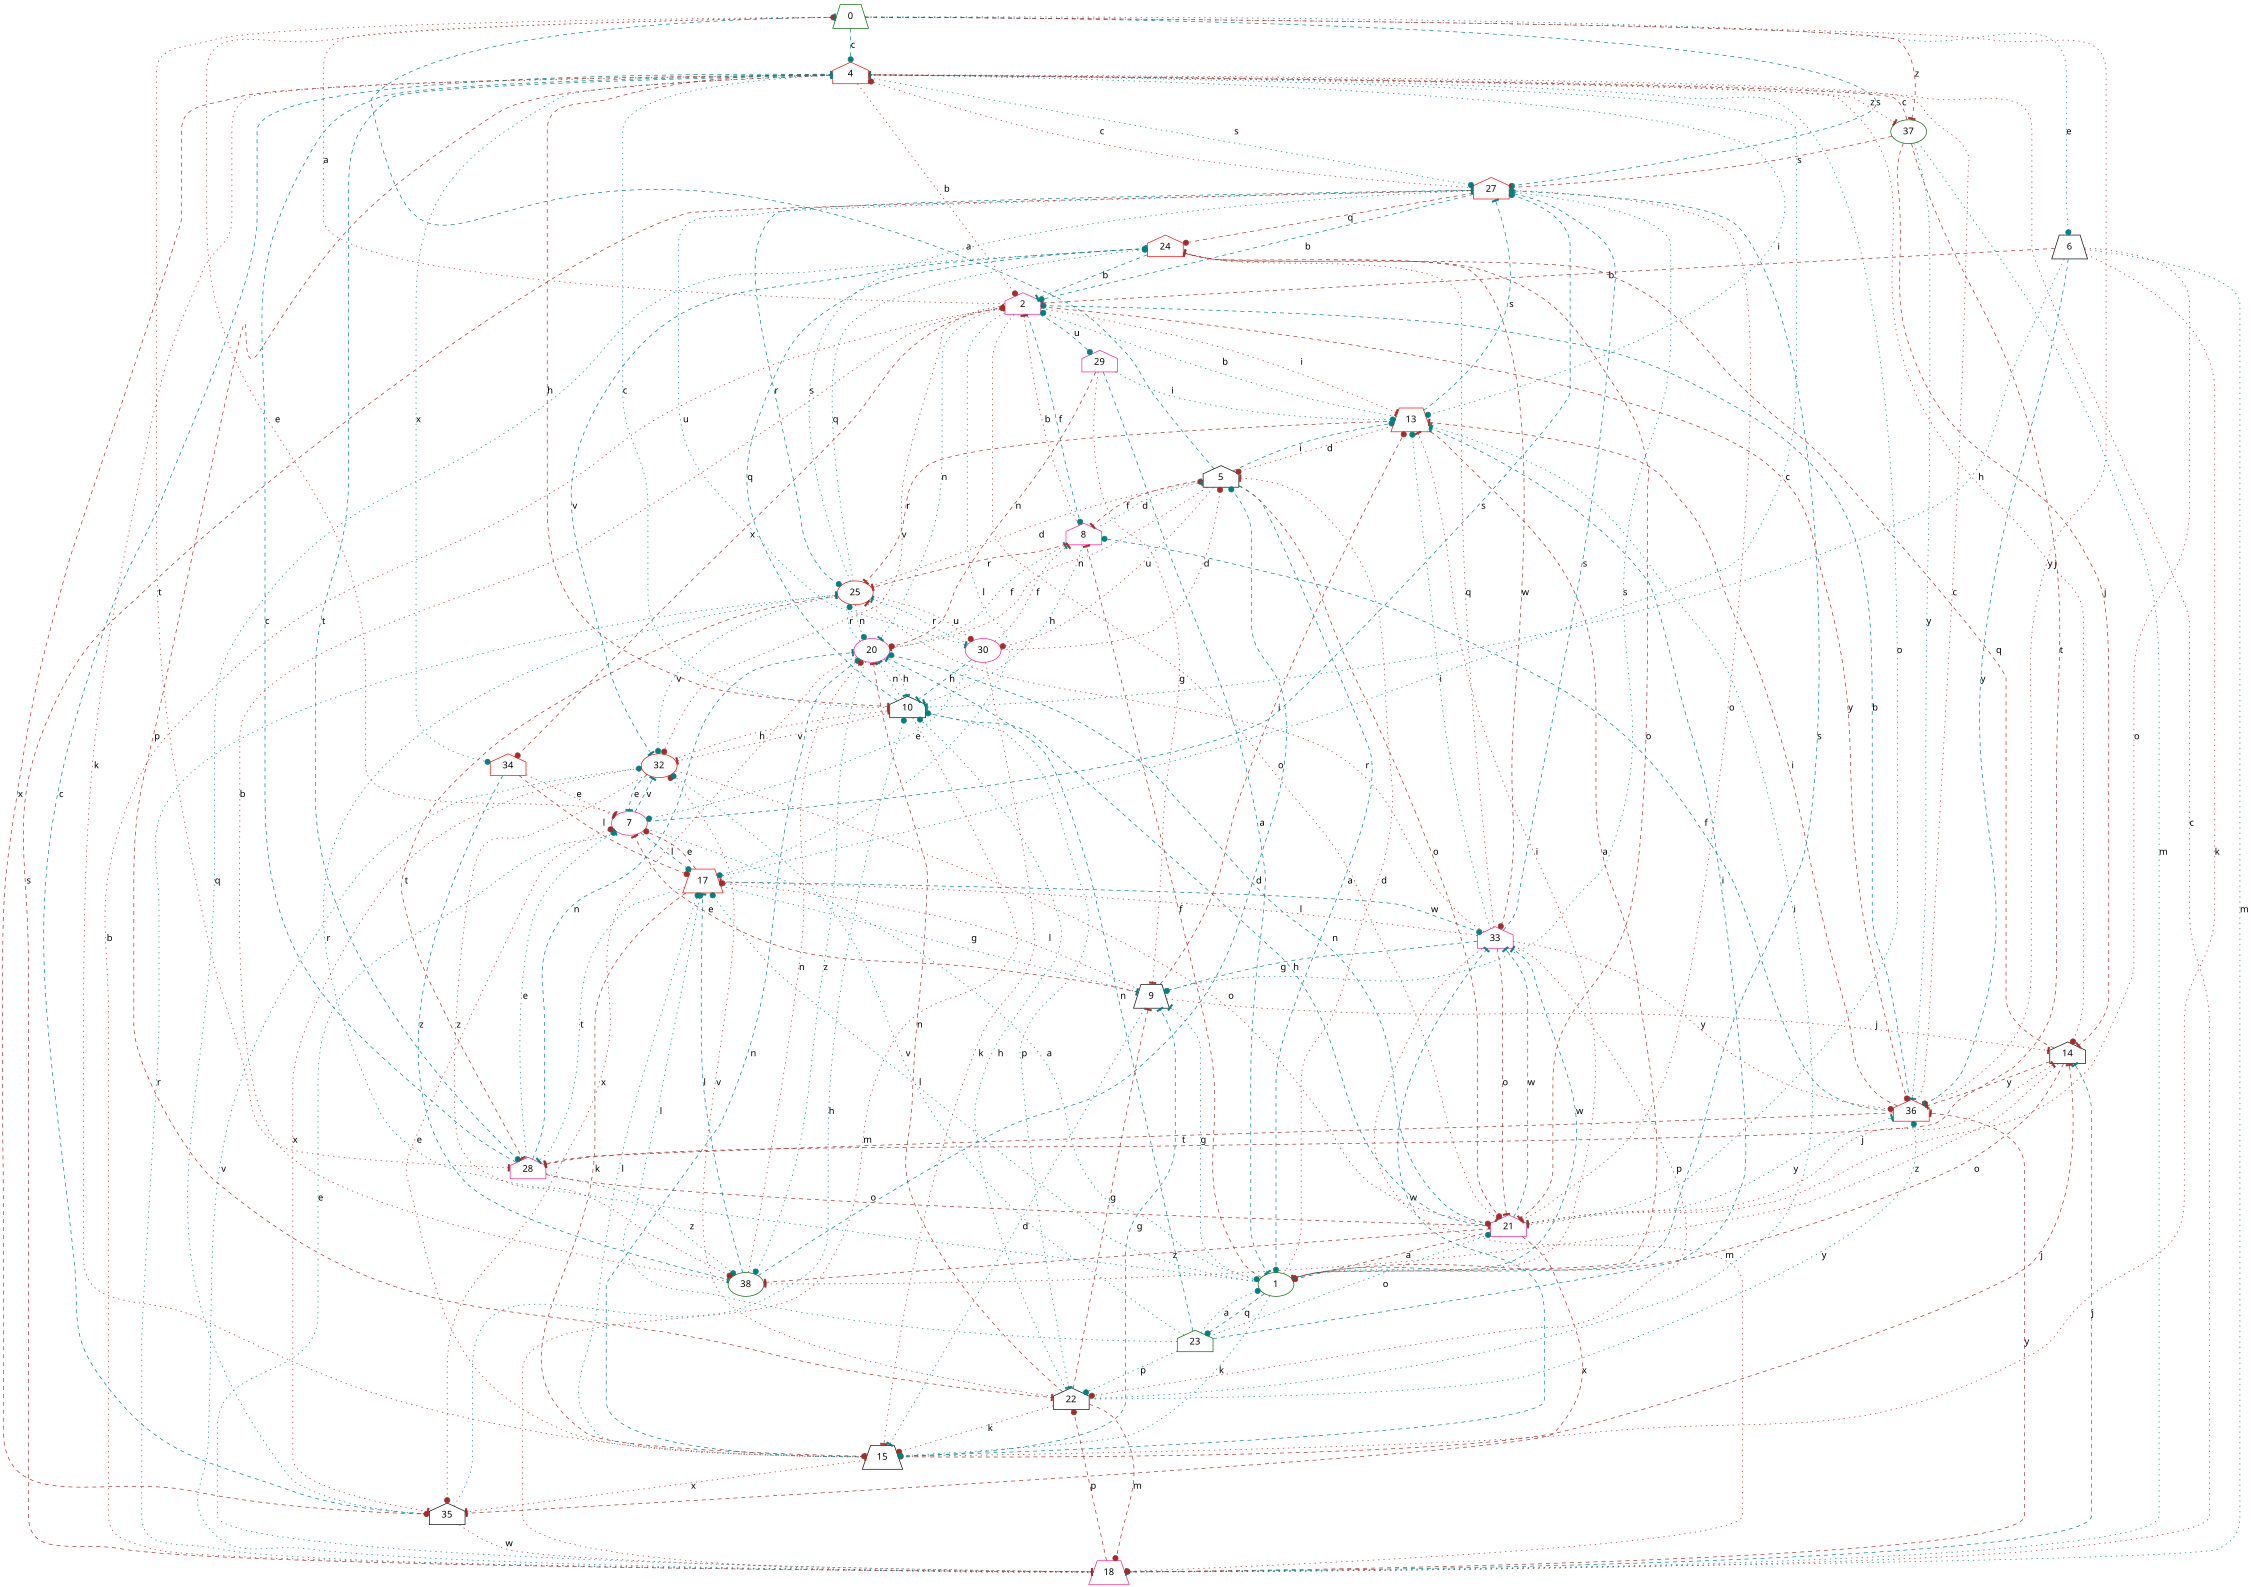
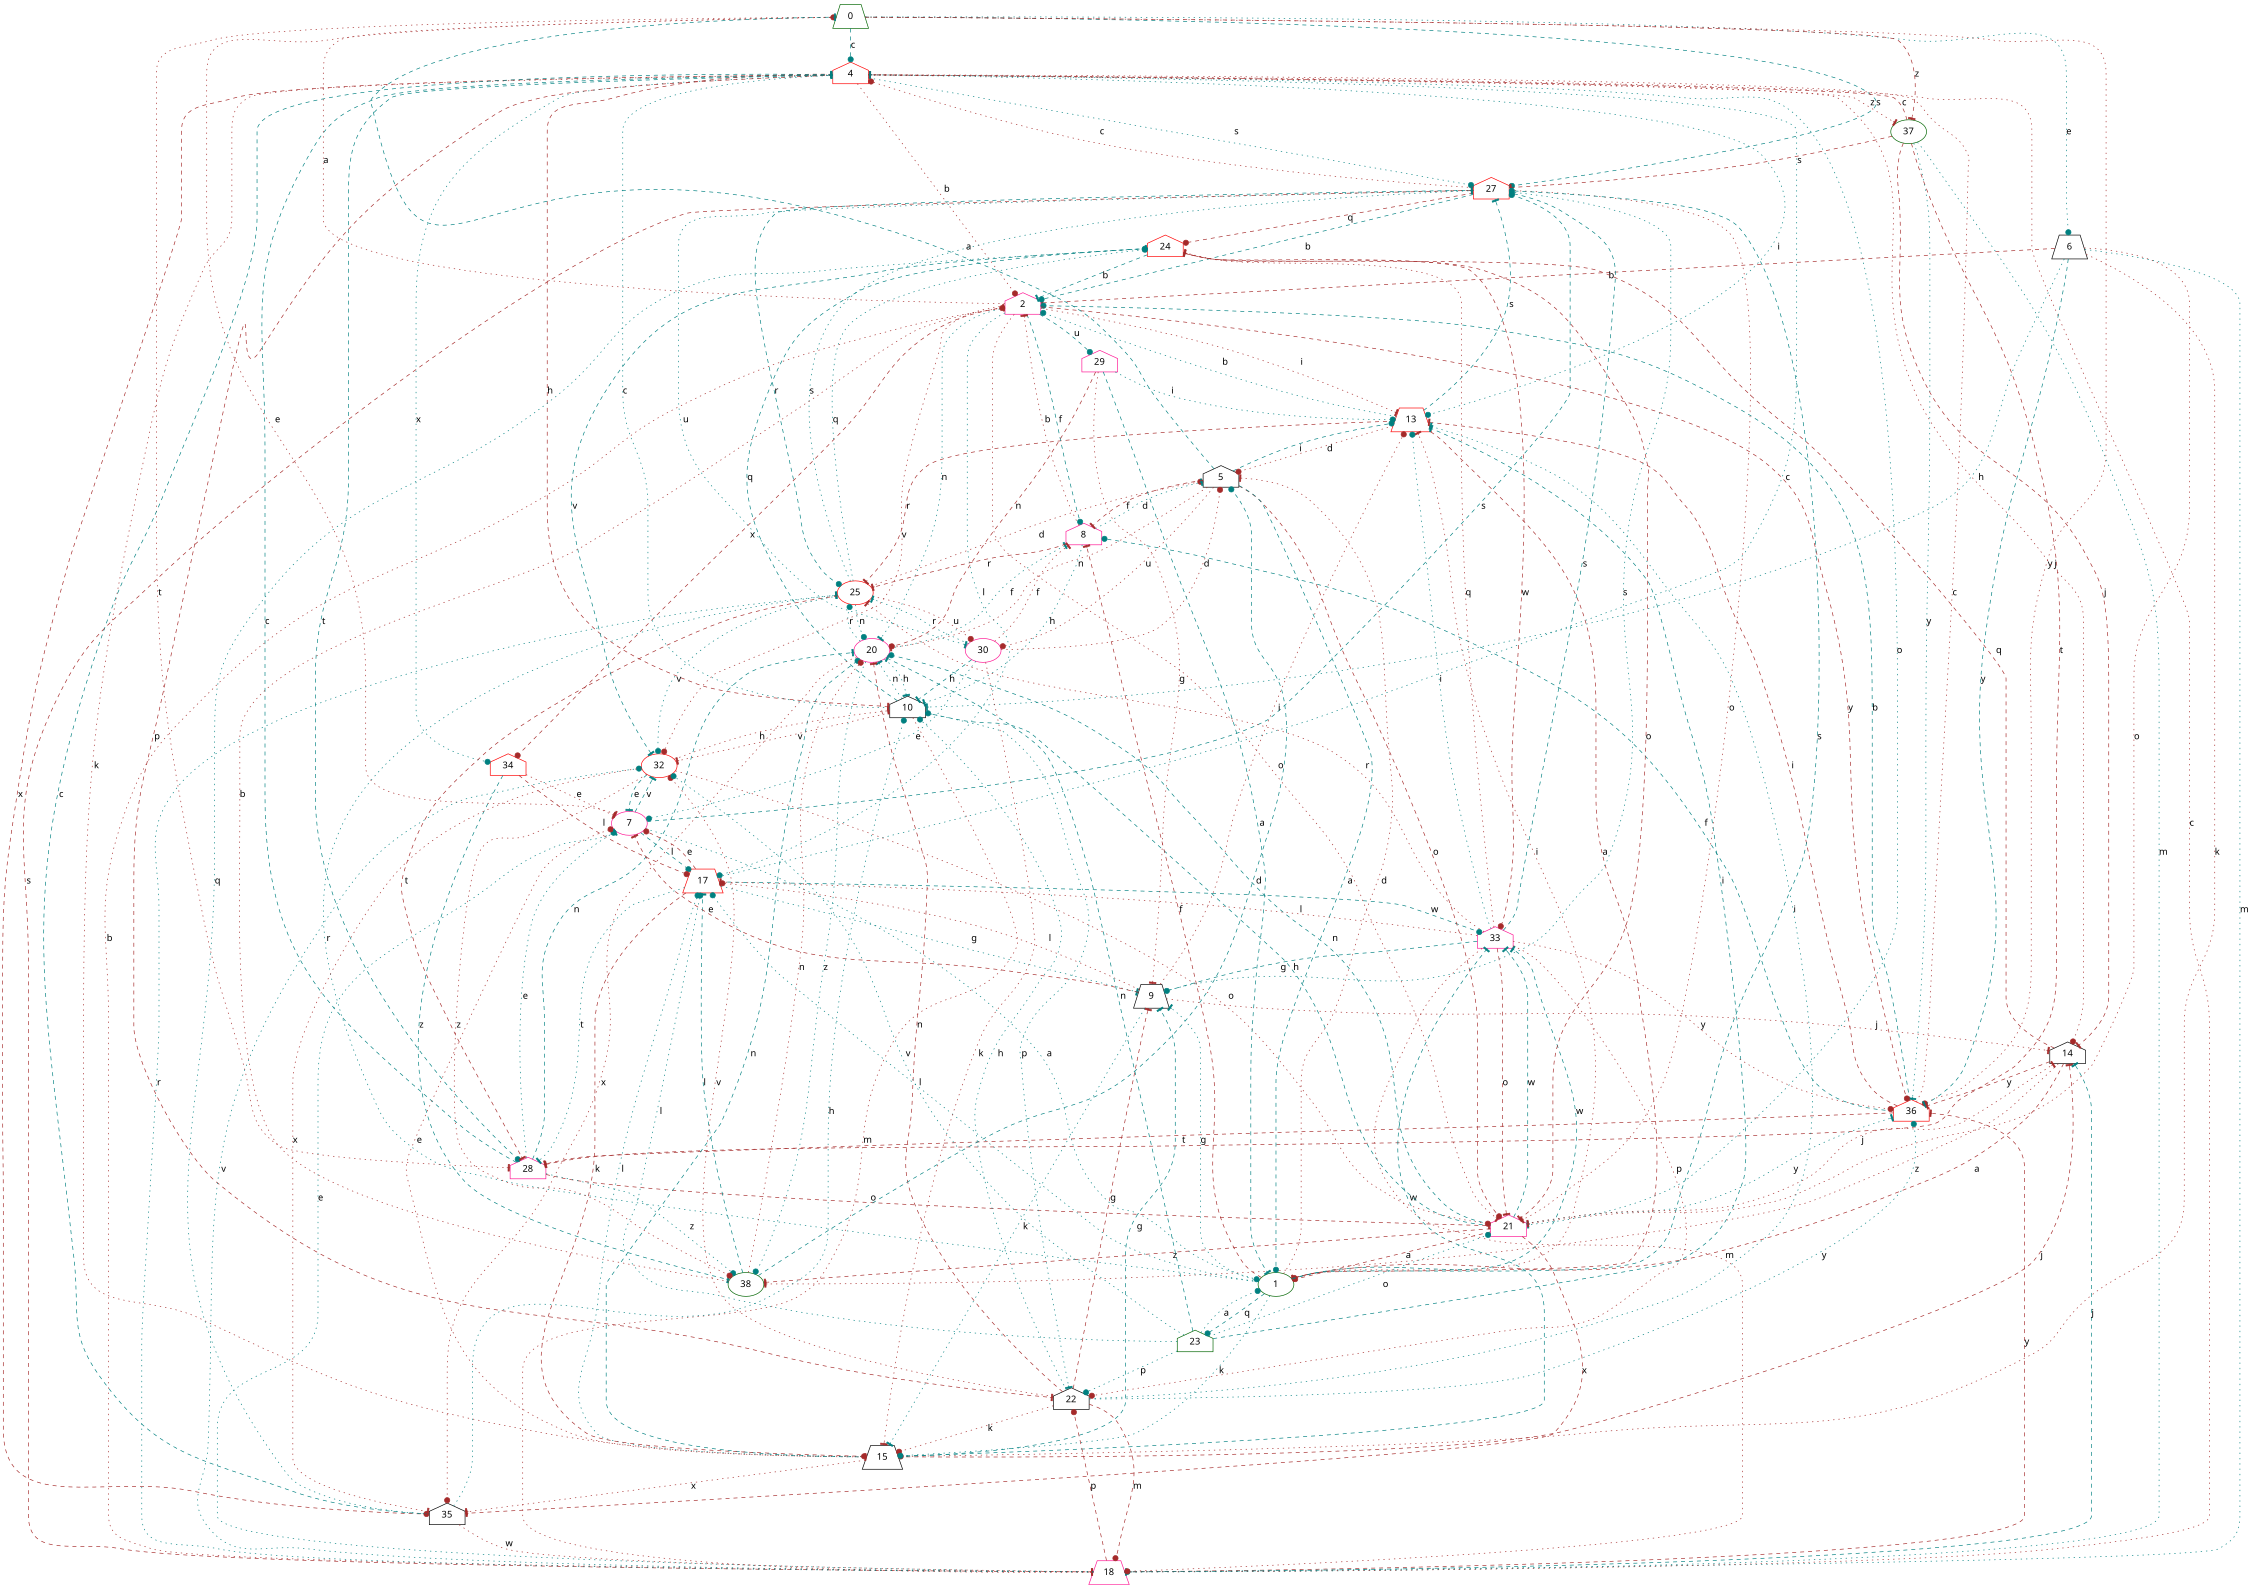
edge "9" -> "13": style dashed -> dotted
edge "14" -> "1": label "o" -> "a"
edge "9" -> "15": label "d" -> "k"
